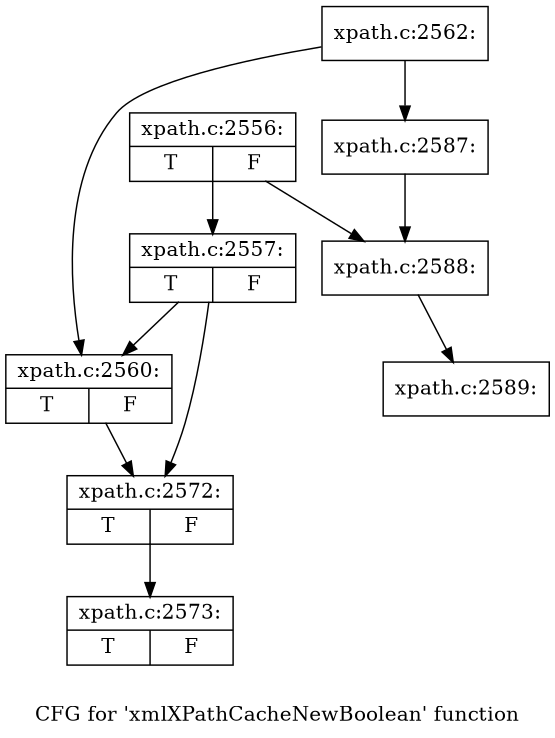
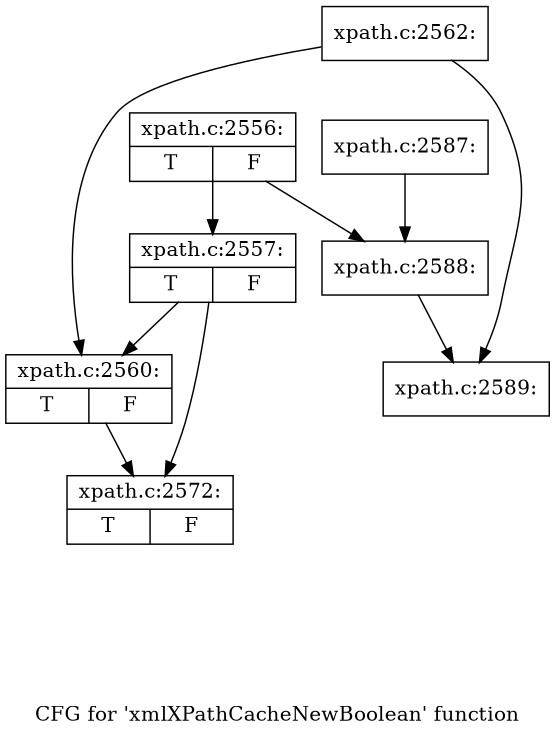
edge "xpath.c:2562:" -> "xpath.c:2587:": now "xpath.c:2562:" -> "xpath.c:2589:"
node "xpath.c:2573:": removed
